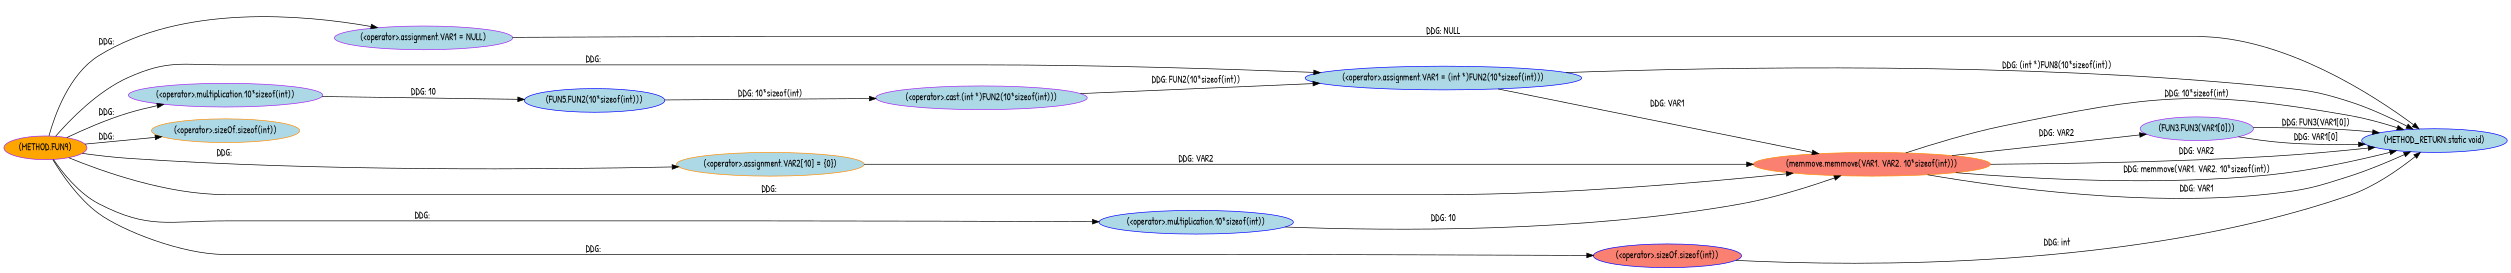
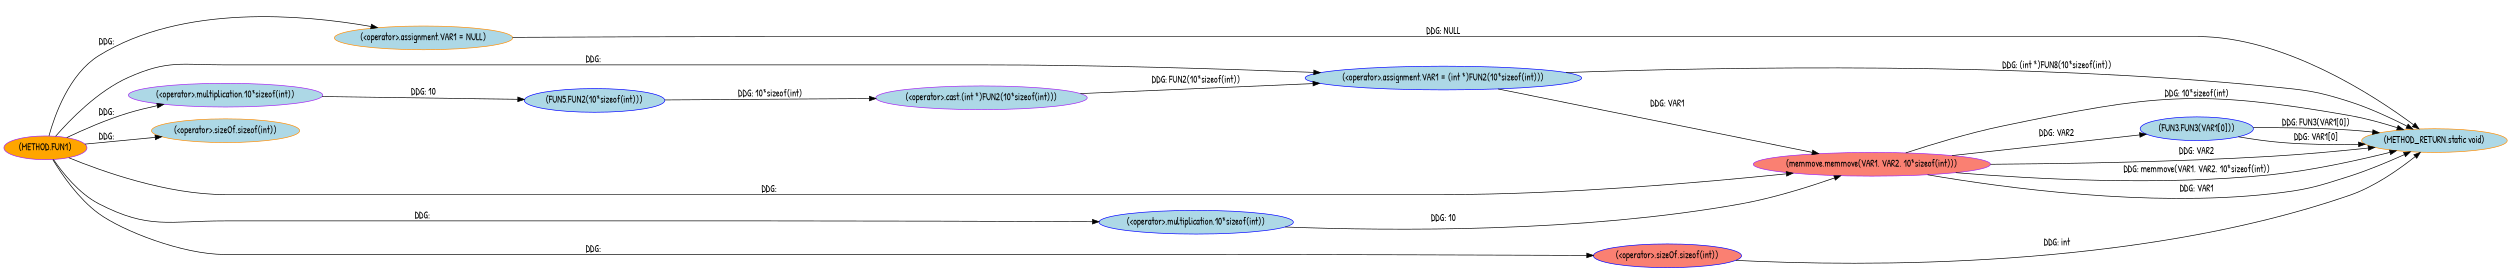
node "(<operator>.assignment,VAR1 = NULL)": color purple -> darkorange
node "(FUN3,FUN3(VAR1[0]))": color purple -> blue
node "(METHOD_RETURN,static void)": color blue -> darkorange
node "(METHOD,FUN9)": label "(METHOD,FUN9)" -> "(METHOD,FUN1)"
node "(<operator>.assignment,VAR2[10] = {0})": removed
node "(memmove,memmove(VAR1, VAR2, 10*sizeof(int)))": color darkorange -> purple
